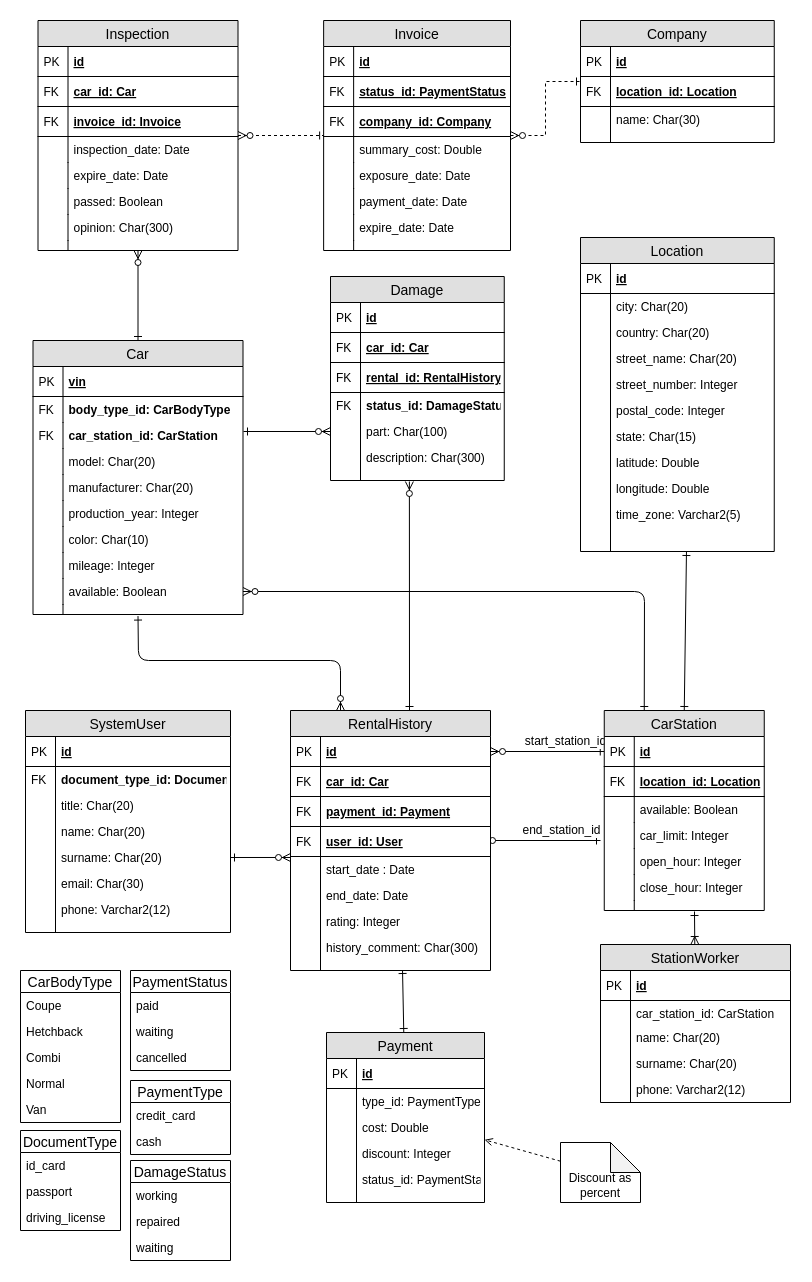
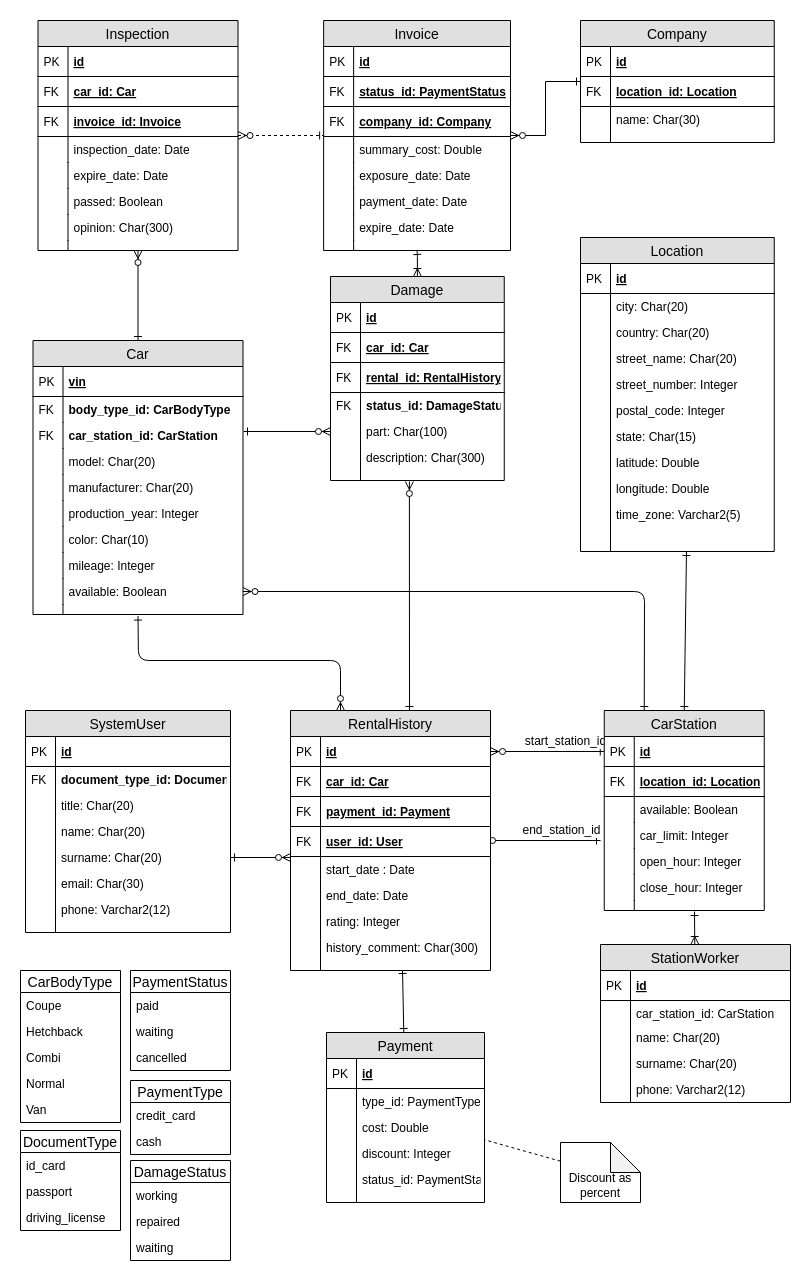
edge "Company" -- "Invoice": style dashed -> solid
edge "Invoice" -- "Damage": added
edge "Discount as percent" -> "Payment": arrowhead open -> none
